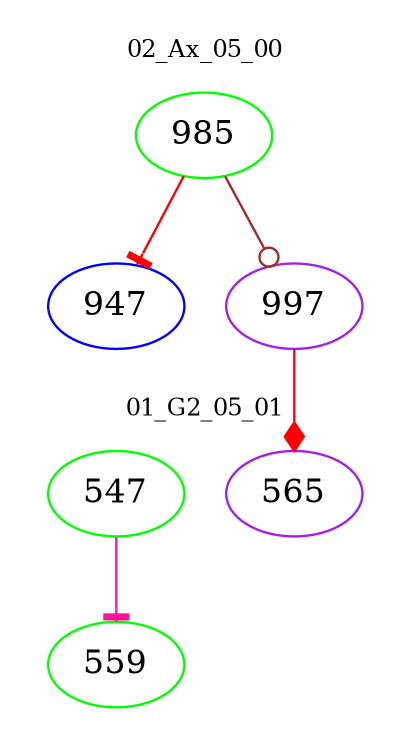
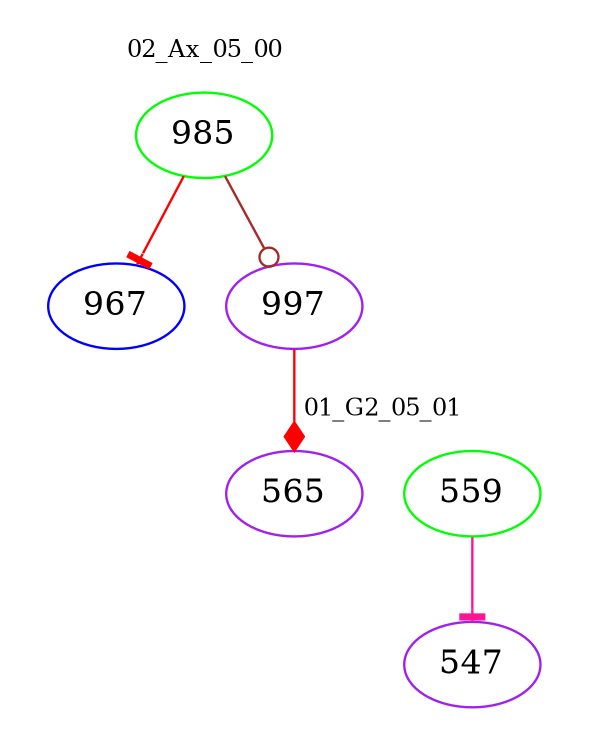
node "947": label "947" -> "967"
node "547": color green -> purple
edge "547" -> "559": reversed
